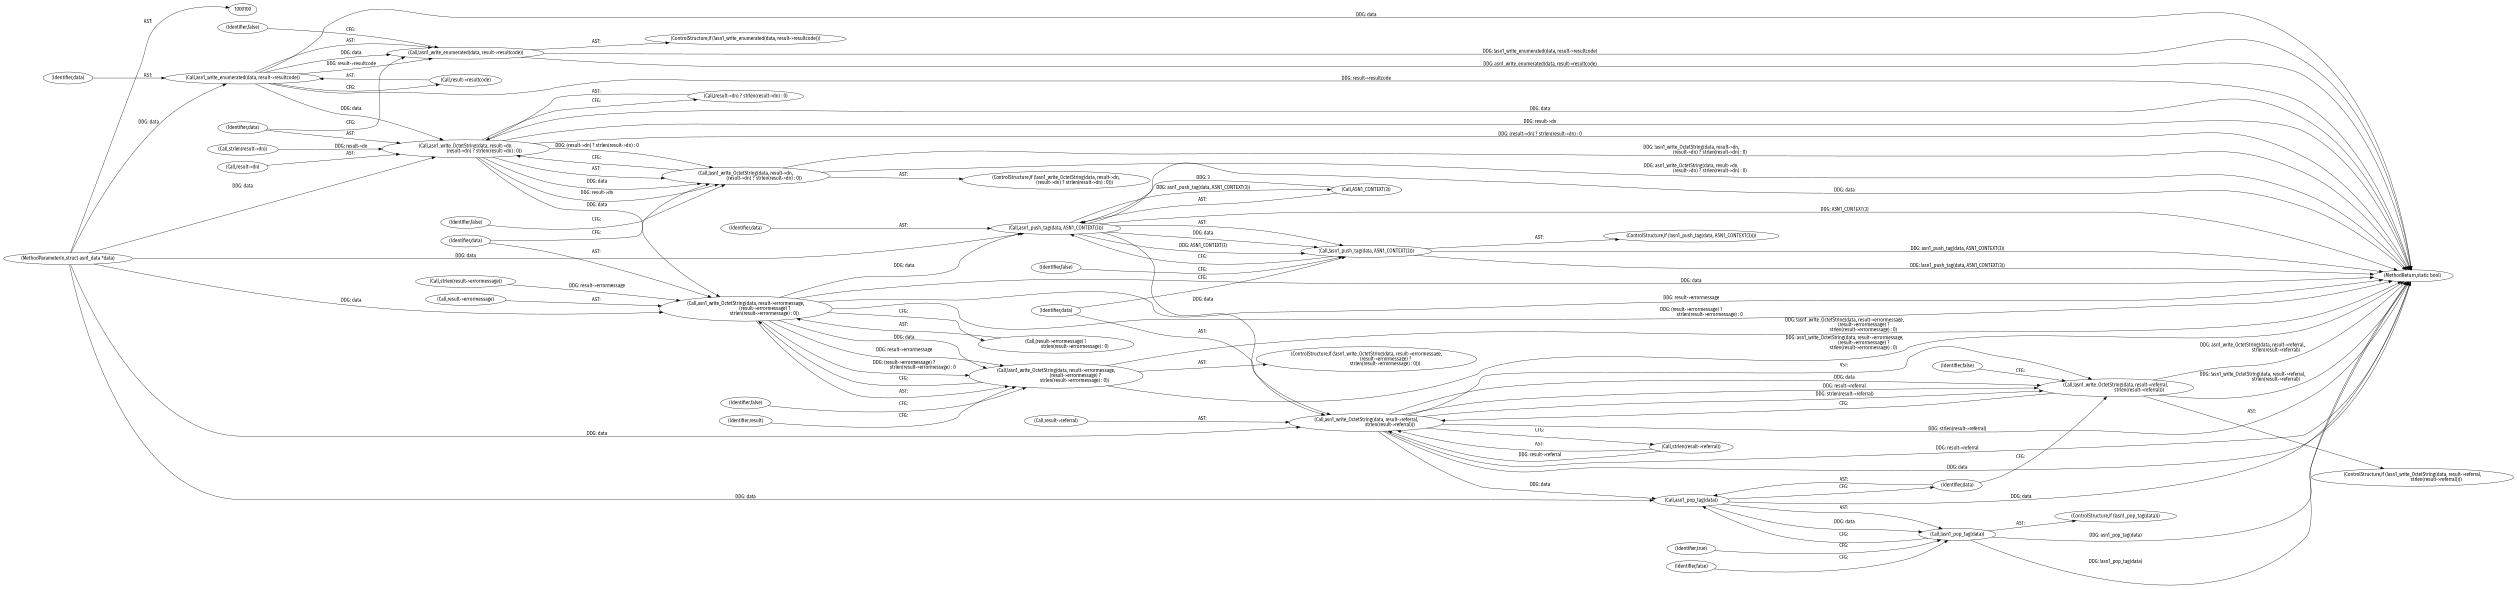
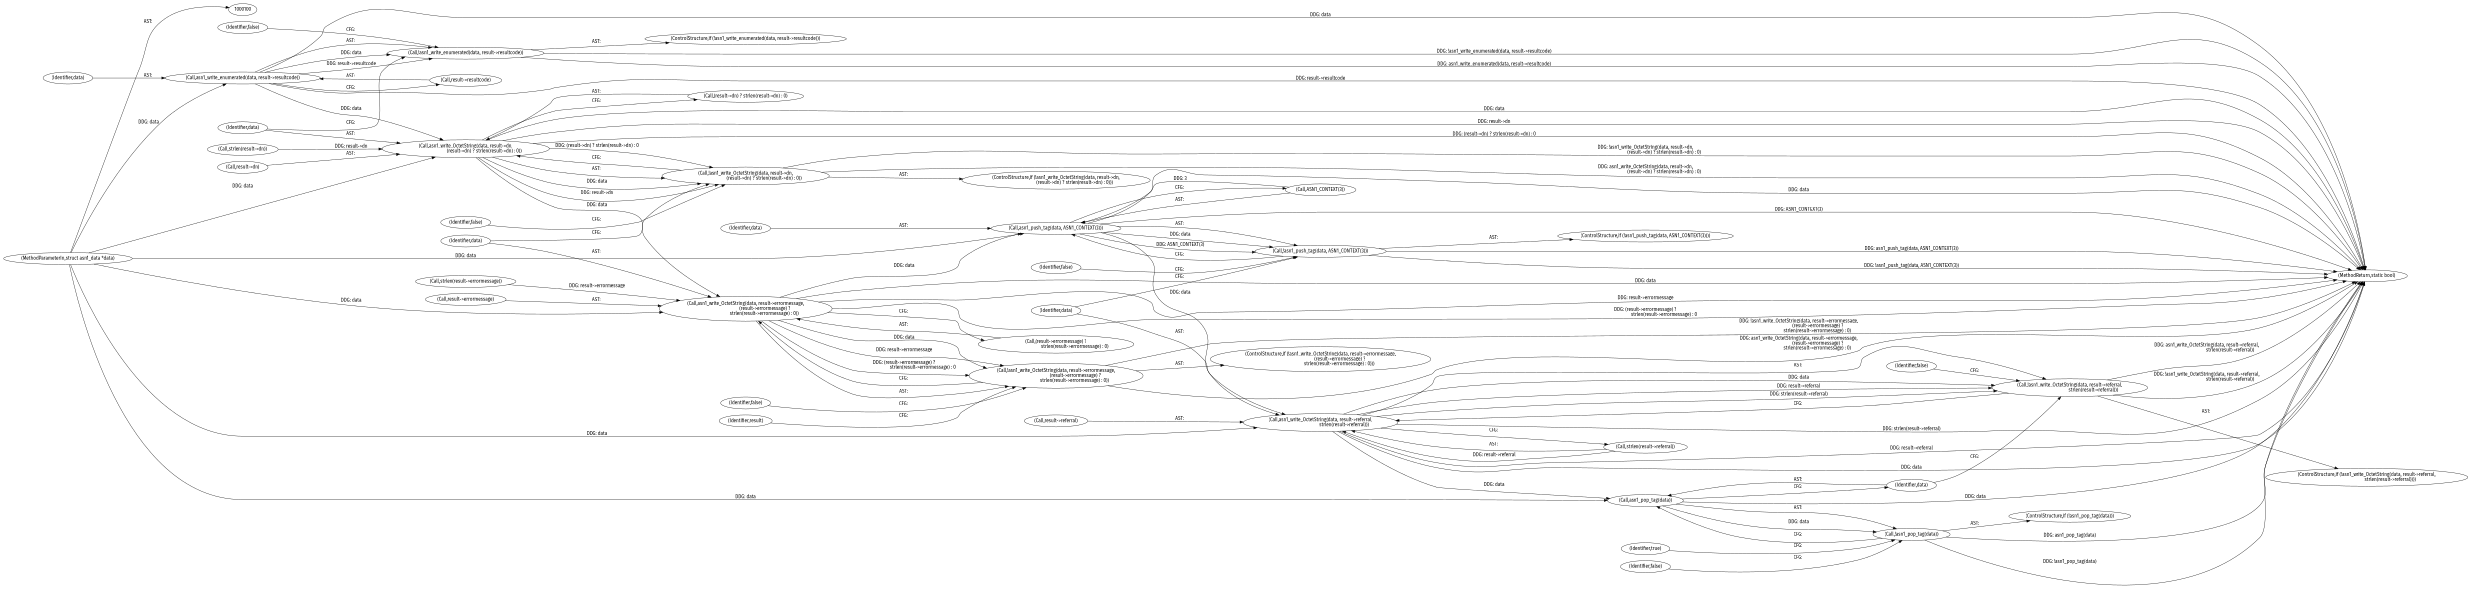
edge "(Call,asn1_push_tag(data, ASN1_CONTEXT(3)))" -> "(Call,ASN1_CONTEXT(3))": label "DDG: asn1_push_tag(data, ASN1_CONTEXT(3))" -> "CFG: "
